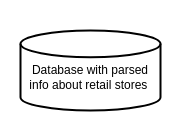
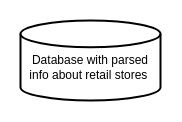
node "Database with parsed info about retail stores": moved (91, 71) -> (91, 61)
